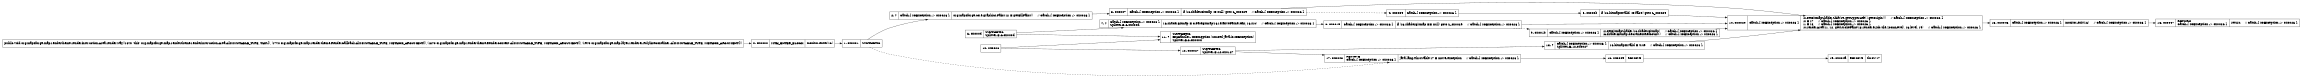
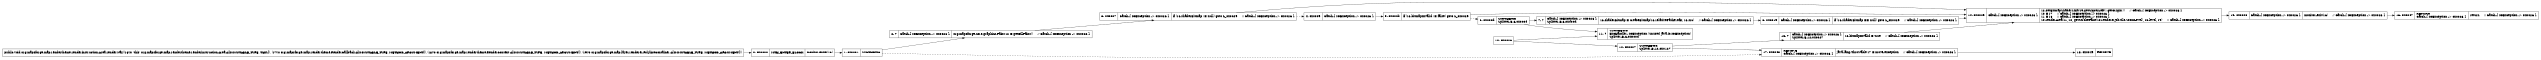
edge "5: 0x000b" -> "6: 0x000d": added
node "9: 0x001b": removed
node "19: 0x004a": removed
